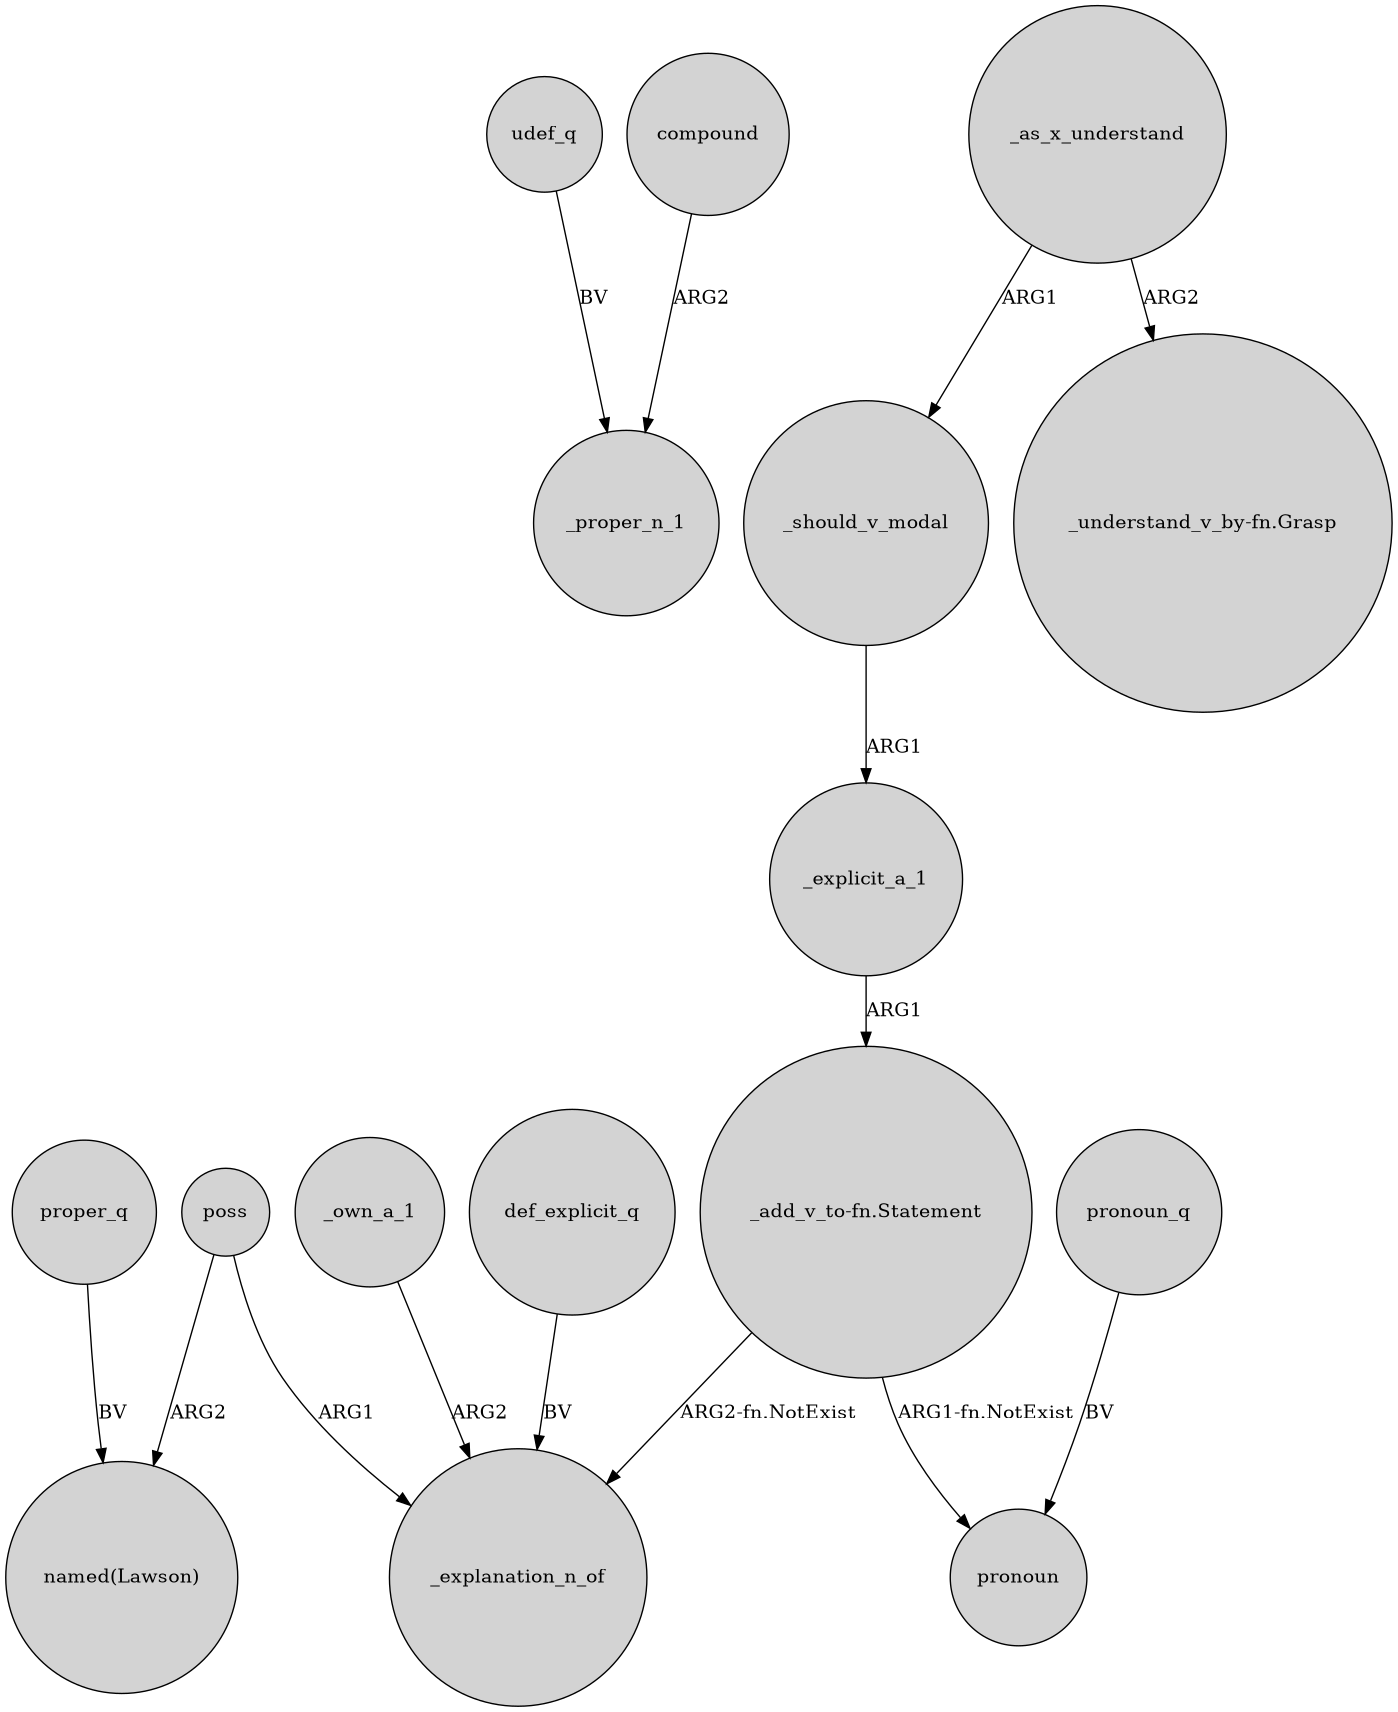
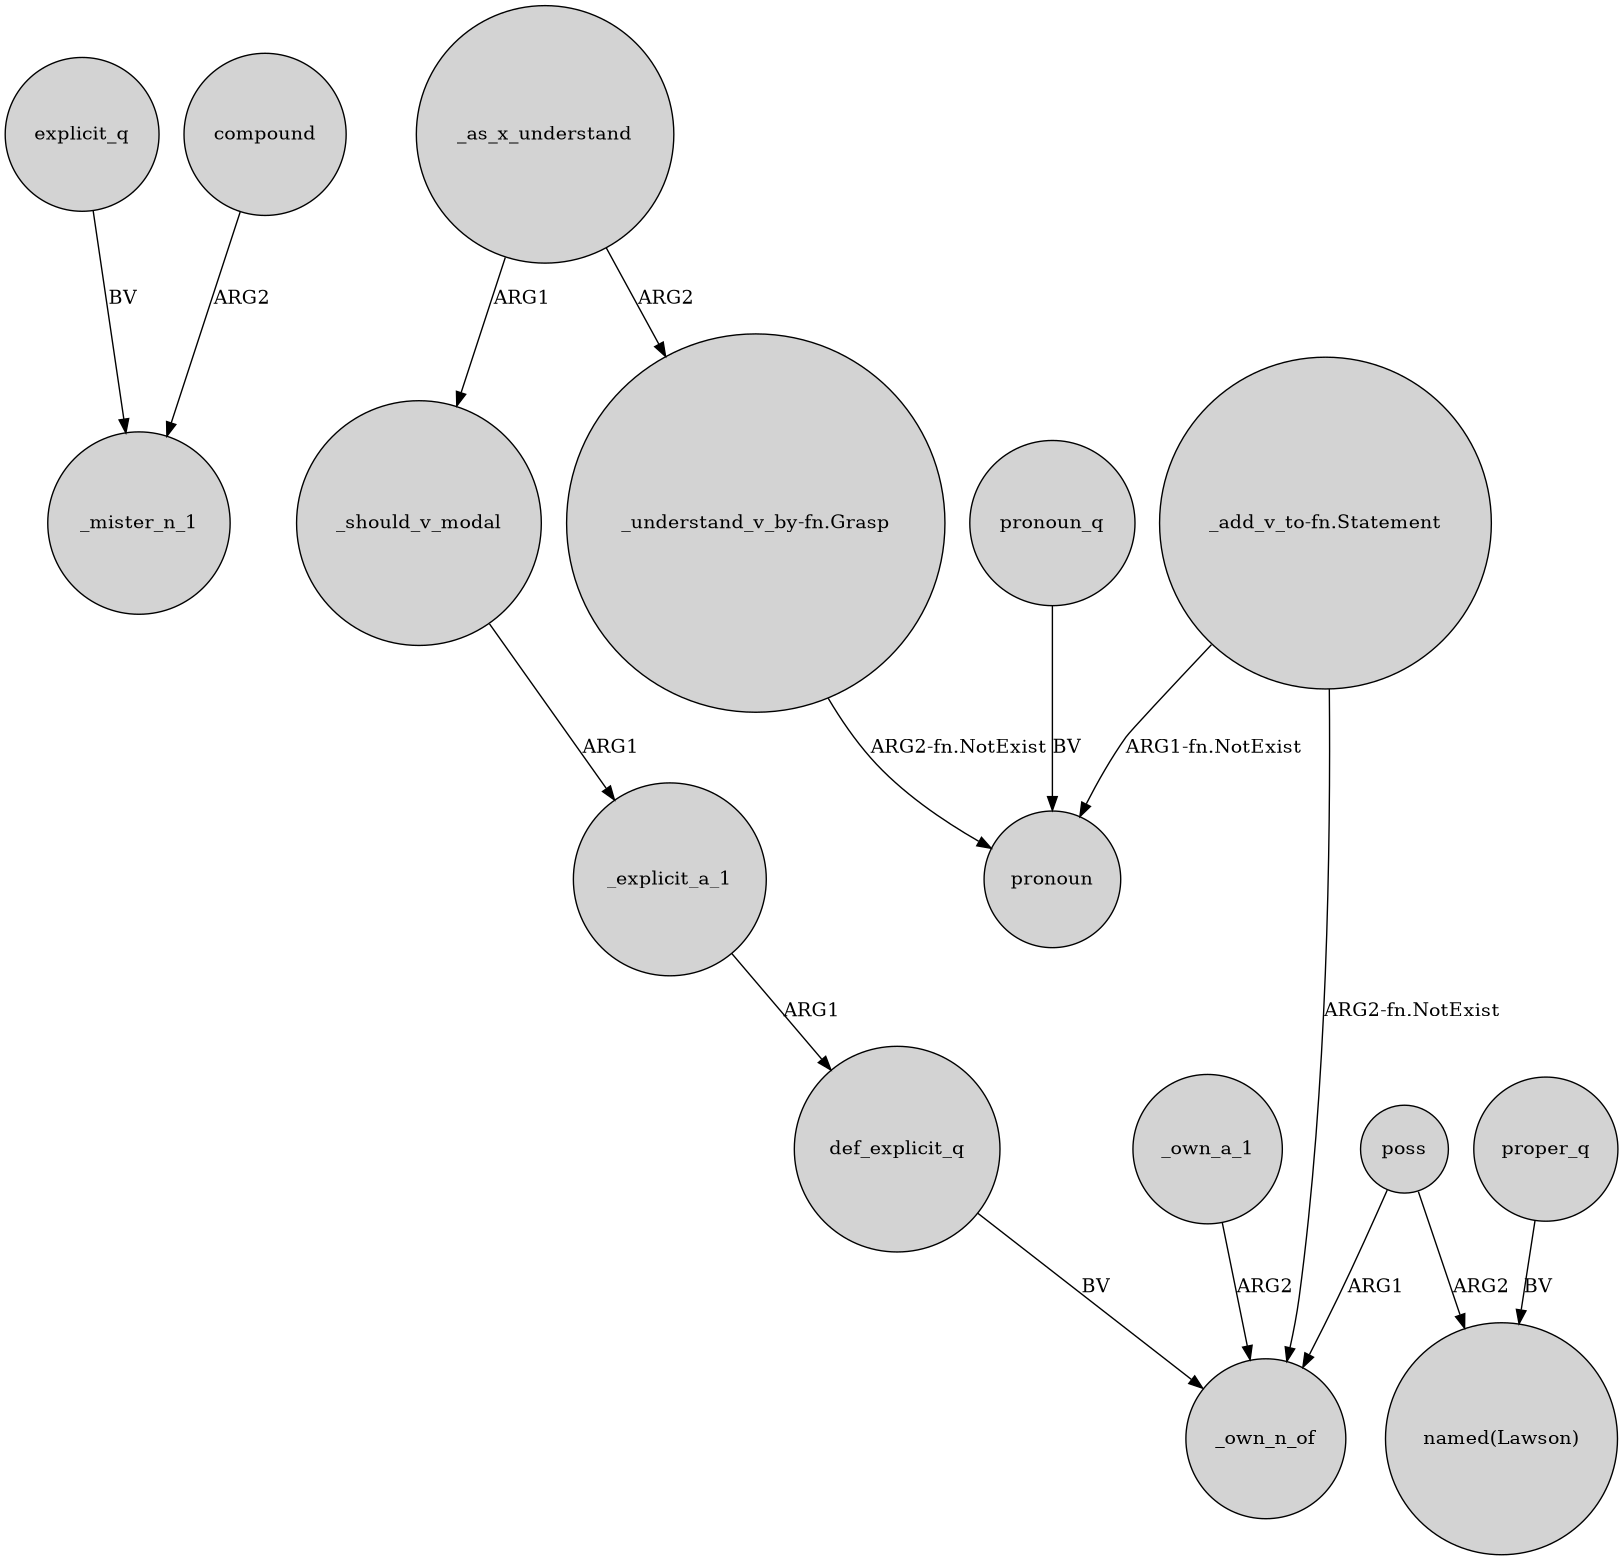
node "udef_q": label "udef_q" -> "explicit_q"
node "_proper_n_1": label "_proper_n_1" -> "_mister_n_1"
edge "_understand_v_by-fn.Grasp" -> "pronoun": added, label "ARG2-fn.NotExist"
edge "_explicit_a_1" -> "_add_v_to-fn.Statement": now "_explicit_a_1" -> "def_explicit_q"
node "_explanation_n_of": label "_explanation_n_of" -> "_own_n_of"
